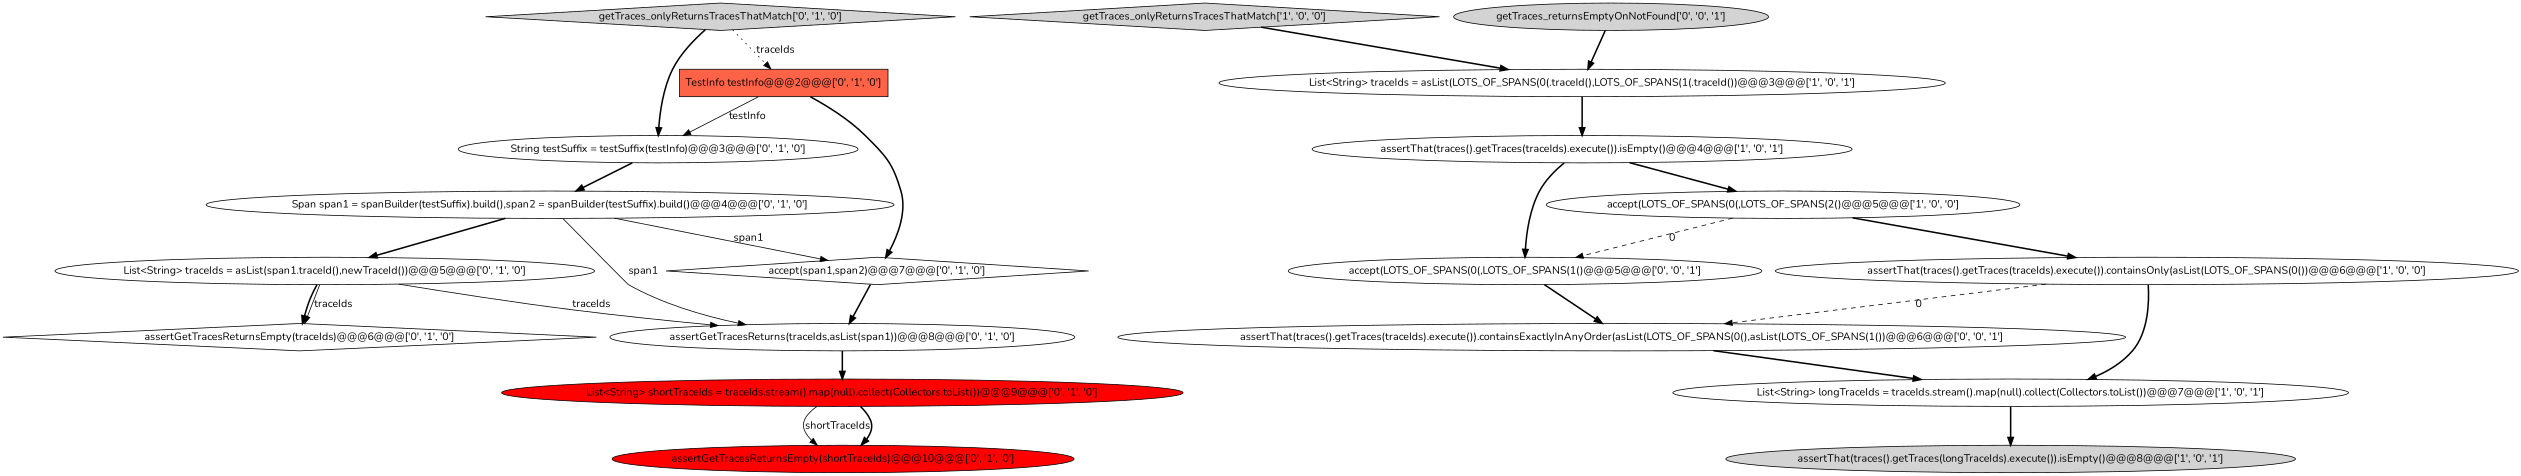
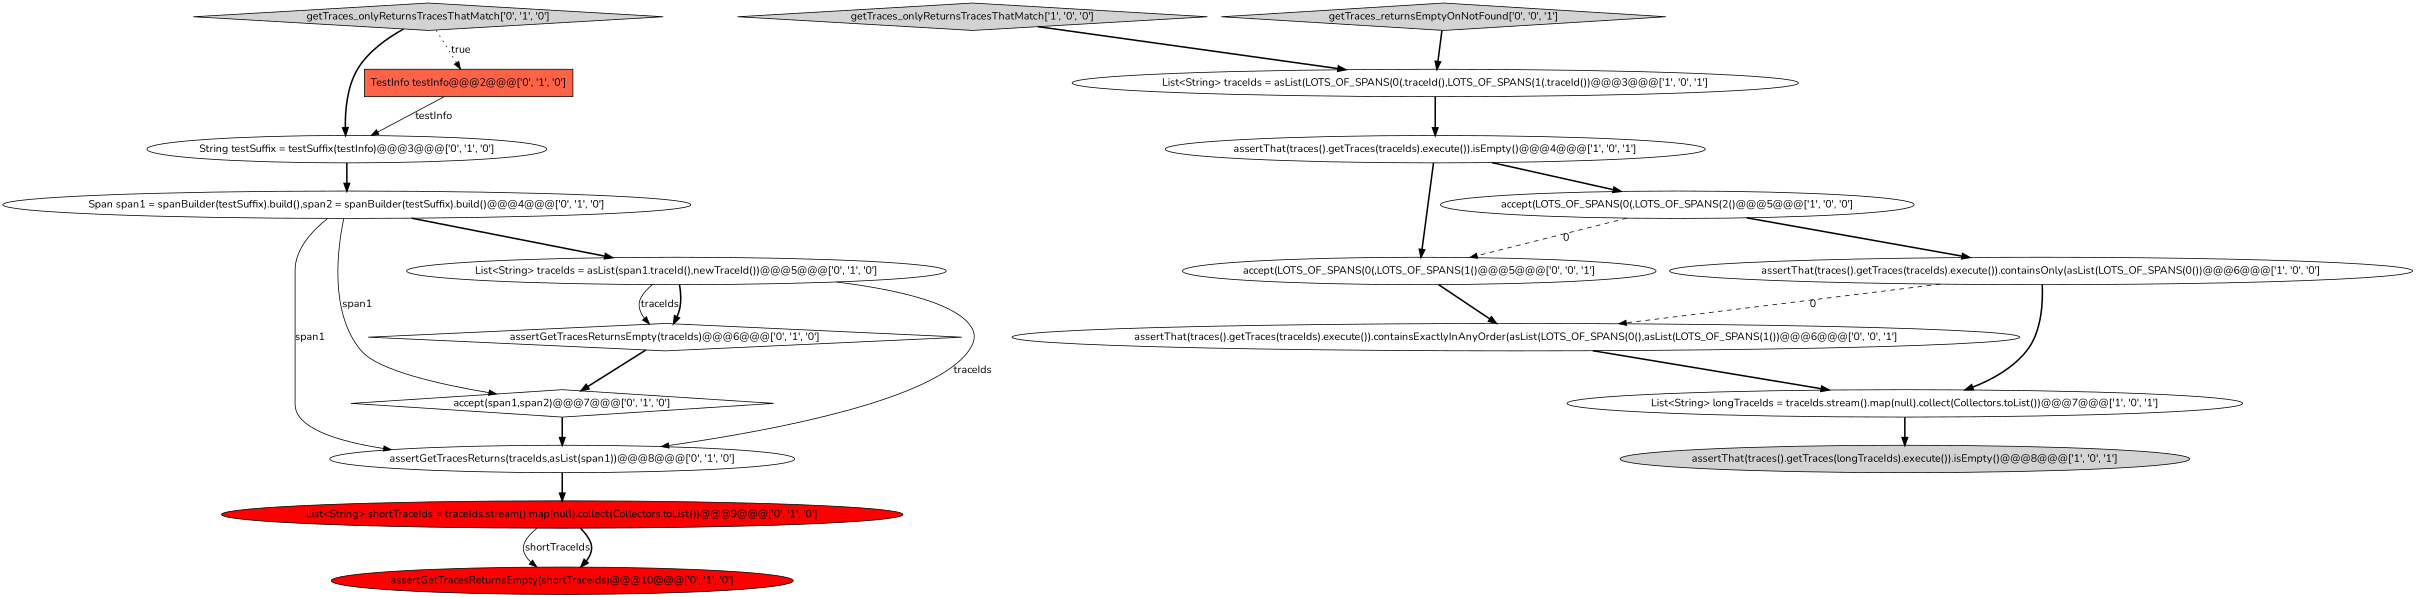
node "getTraces_returnsEmptyOnNotFound['0', '0', '1']": shape ellipse -> diamond
edge "getTraces_onlyReturnsTracesThatMatch['0', '1', '0']" -> "TestInfo testInfo@@@2@@@['0', '1', '0']": label "traceIds" -> "true"
edge "TestInfo testInfo@@@2@@@['0', '1', '0']" -> "accept(span1,span2)@@@7@@@['0', '1', '0']": now "assertGetTracesReturnsEmpty(traceIds)@@@6@@@['0', '1', '0']" -> "accept(span1,span2)@@@7@@@['0', '1', '0']"
